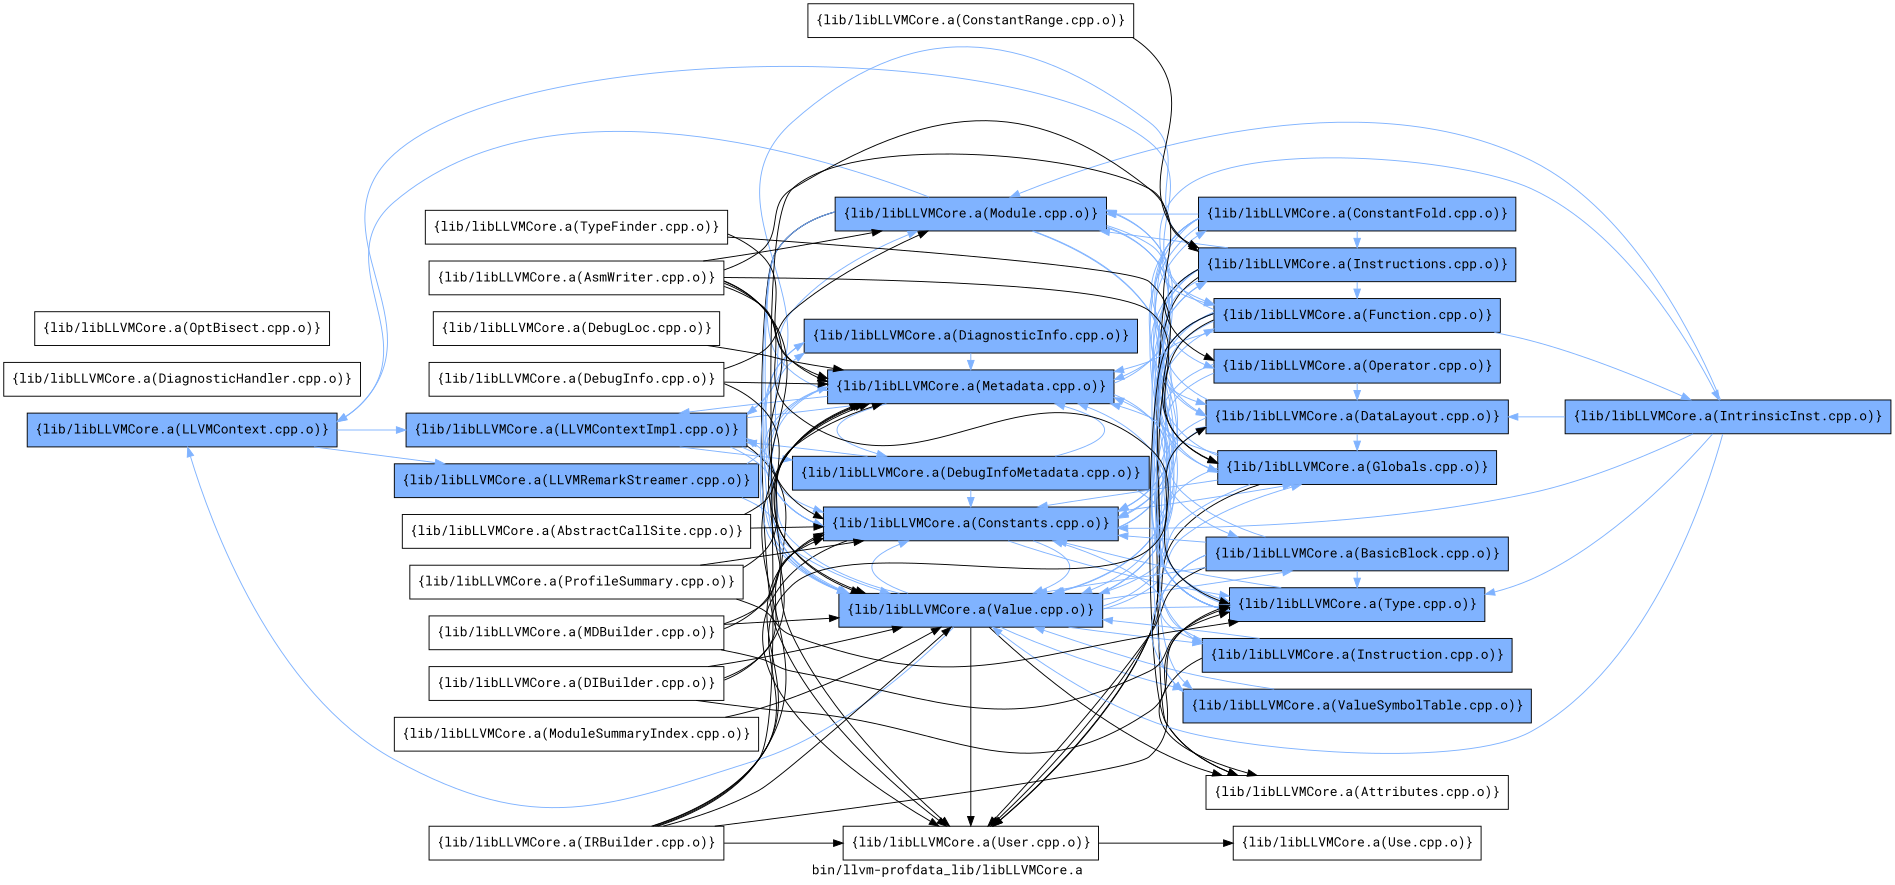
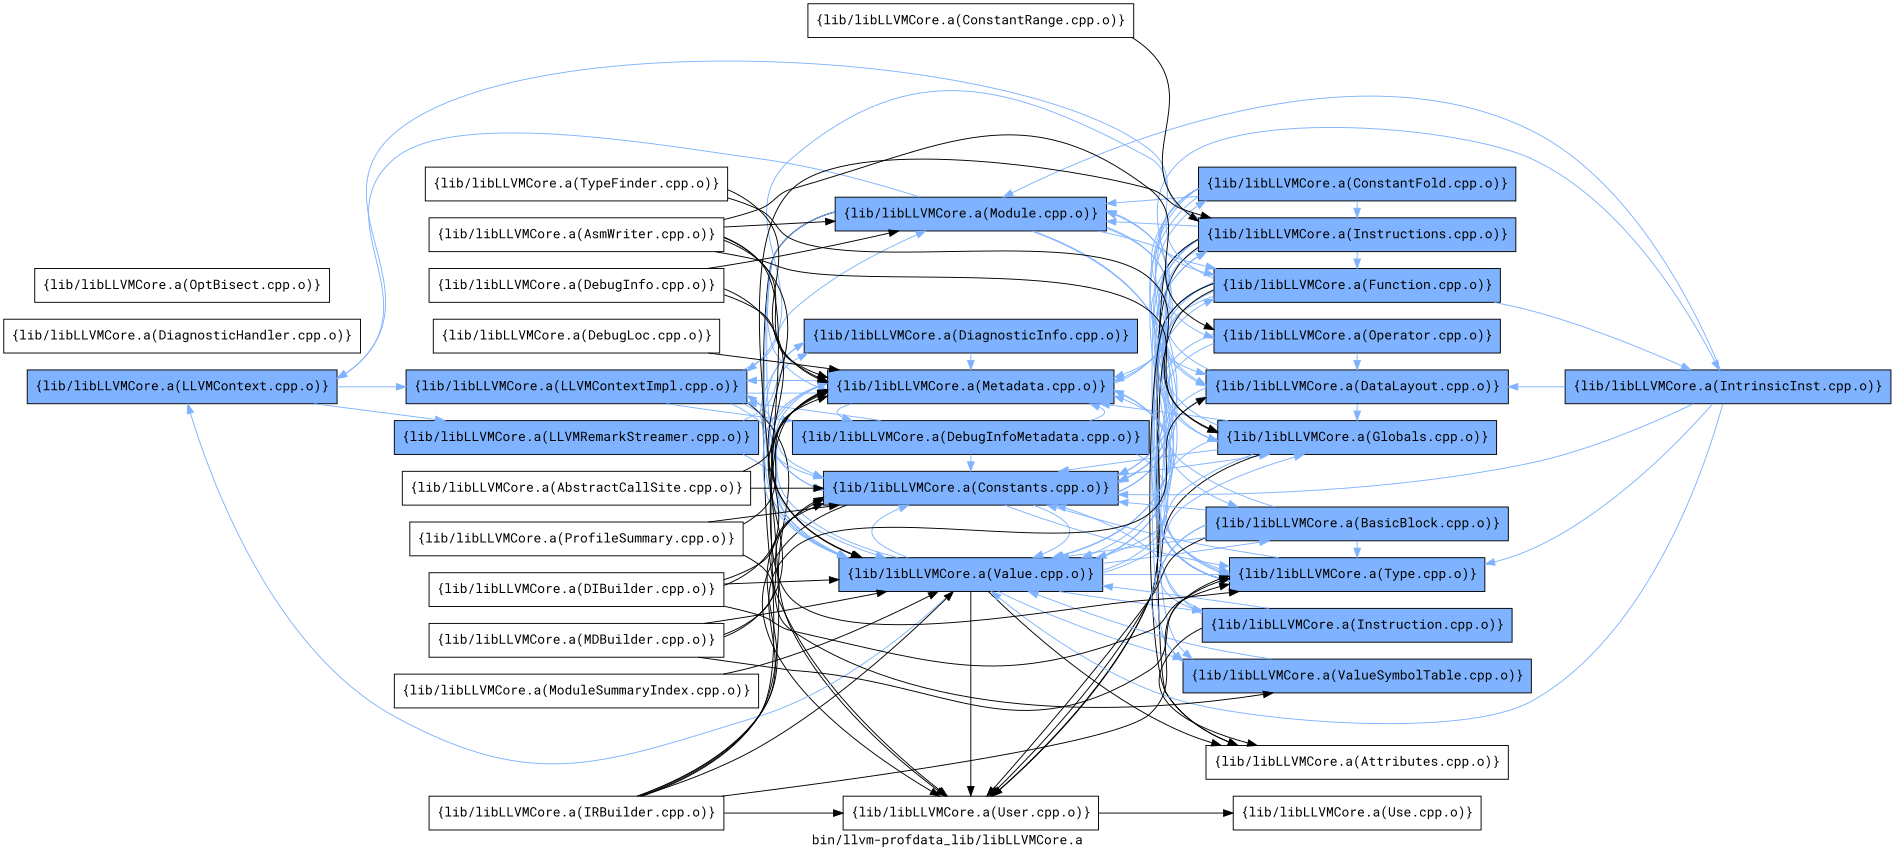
edge "{lib/libLLVMCore.a(AsmWriter.cpp.o)}" -> "{lib/libLLVMCore.a(Constants.cpp.o)}": removed
edge "{lib/libLLVMCore.a(ProfileSummary.cpp.o)}" -> "{lib/libLLVMCore.a(Type.cpp.o)}": now "{lib/libLLVMCore.a(ProfileSummary.cpp.o)}" -> "{lib/libLLVMCore.a(ValueSymbolTable.cpp.o)}"
